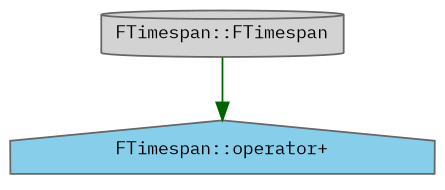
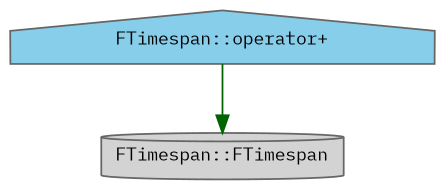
edge "FTimespan::FTimespan" -> "FTimespan::operator+": reversed
